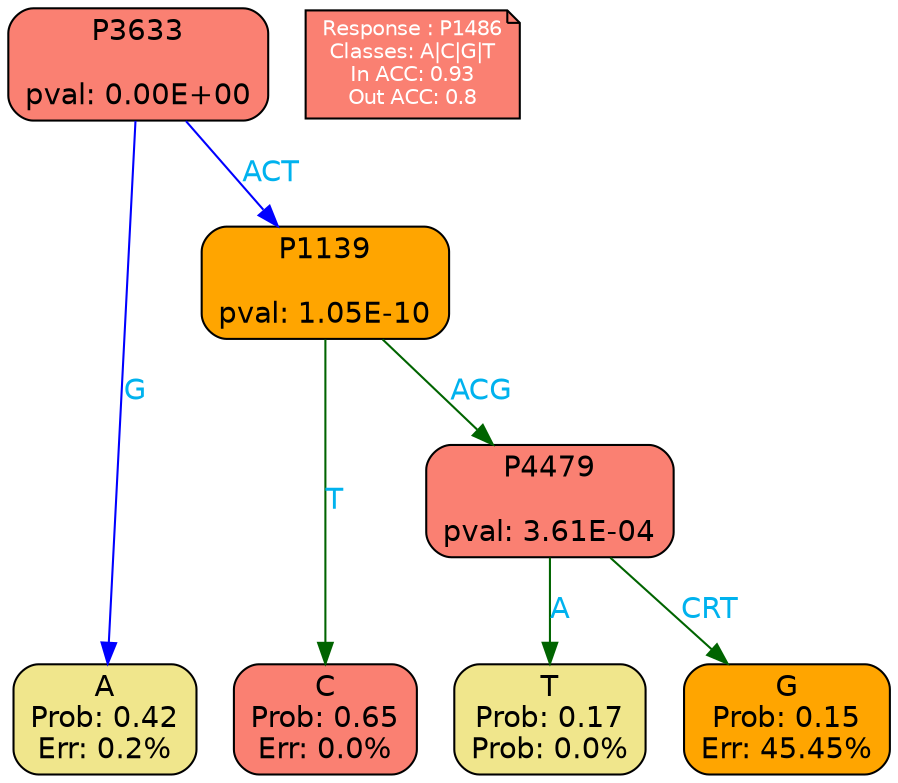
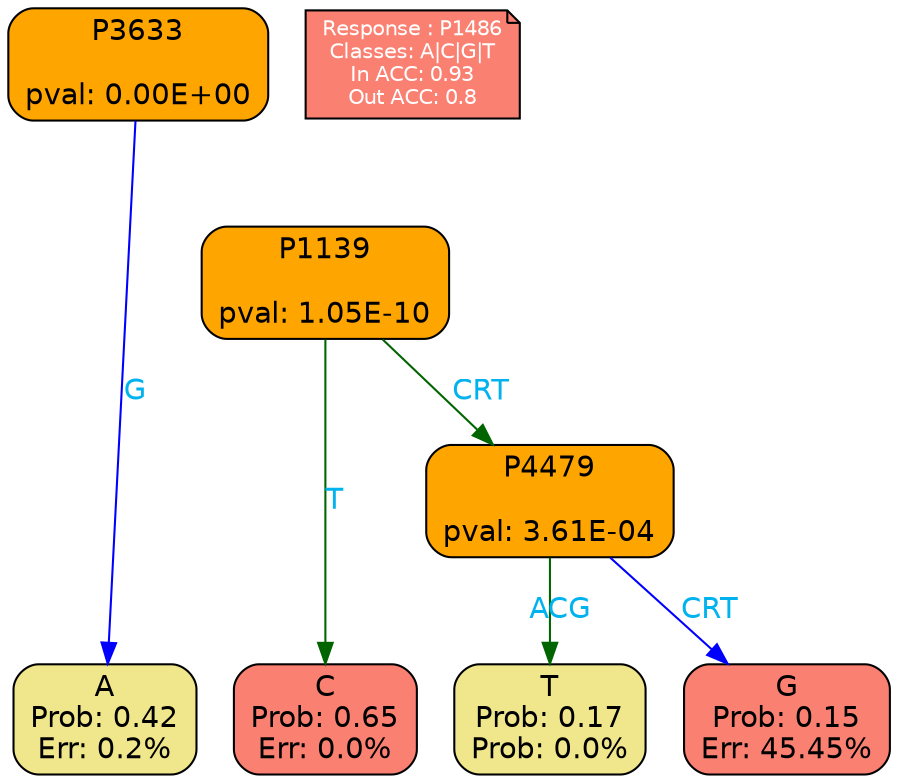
node "P3633 pval: 0.00E+00": fillcolor salmon -> orange
edge "P3633 pval: 0.00E+00" -> "P1139 pval: 1.05E-10": removed, label "ACT"
edge "P1139 pval: 1.05E-10" -> "P4479 pval: 3.61E-04": label "ACG" -> "CRT"
node "P4479 pval: 3.61E-04": fillcolor salmon -> orange
edge "P4479 pval: 3.61E-04" -> "G Prob: 0.15 Err: 45.45%": color darkgreen -> blue
edge "P4479 pval: 3.61E-04" -> "T Prob: 0.17 Prob: 0.0%": label "A" -> "ACG"
node "G Prob: 0.15 Err: 45.45%": fillcolor orange -> salmon
